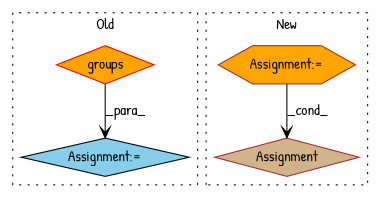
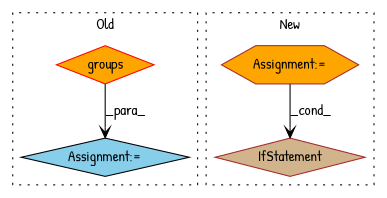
node "Assignment": label "Assignment" -> "IfStatement"
